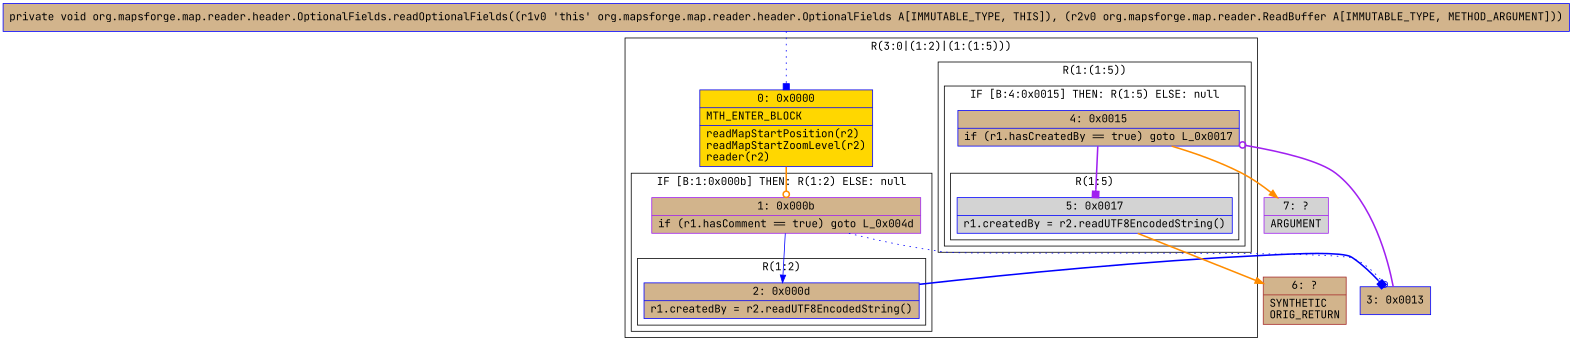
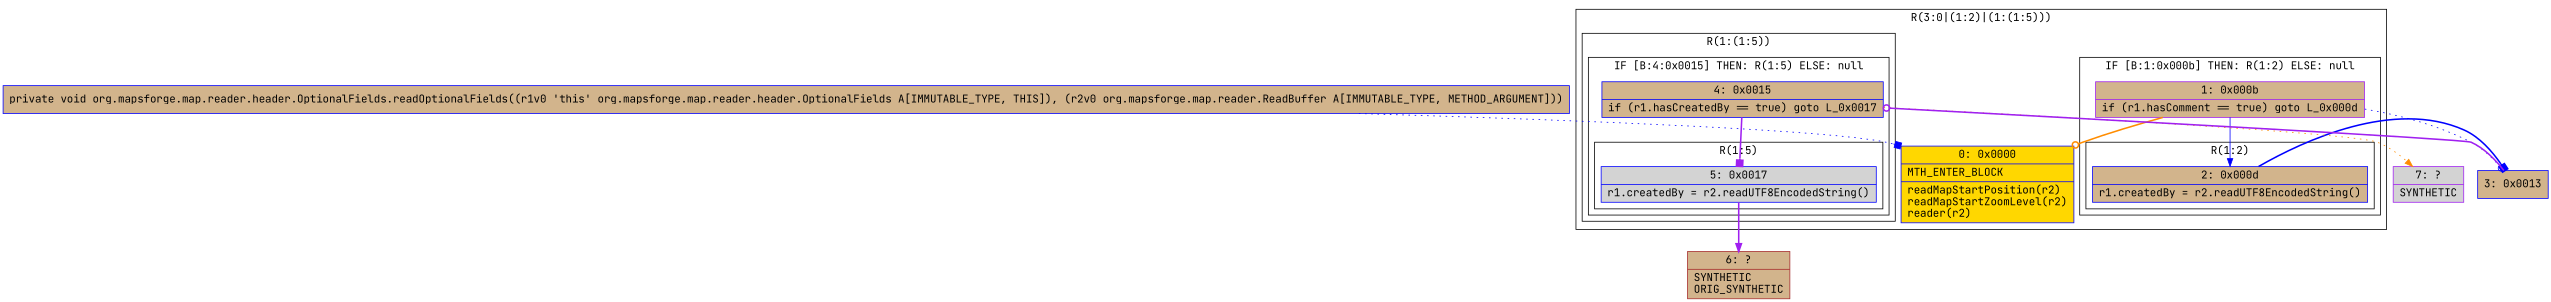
edge "4: 0x0015" -> "7: ?": style bold -> dotted
edge "0: 0x0000" -> "1: 0x000b": reversed
node "1: 0x000b": text "if (r1.hasComment == true) goto L_0x004d" -> "if (r1.hasComment == true) goto L_0x000d"
node "7: ?": text "ARGUMENT" -> "SYNTHETIC"
edge "5: 0x0017" -> "6: ?": color darkorange -> purple
node "6: ?": text "ORIG_RETURN" -> "ORIG_SYNTHETIC"
